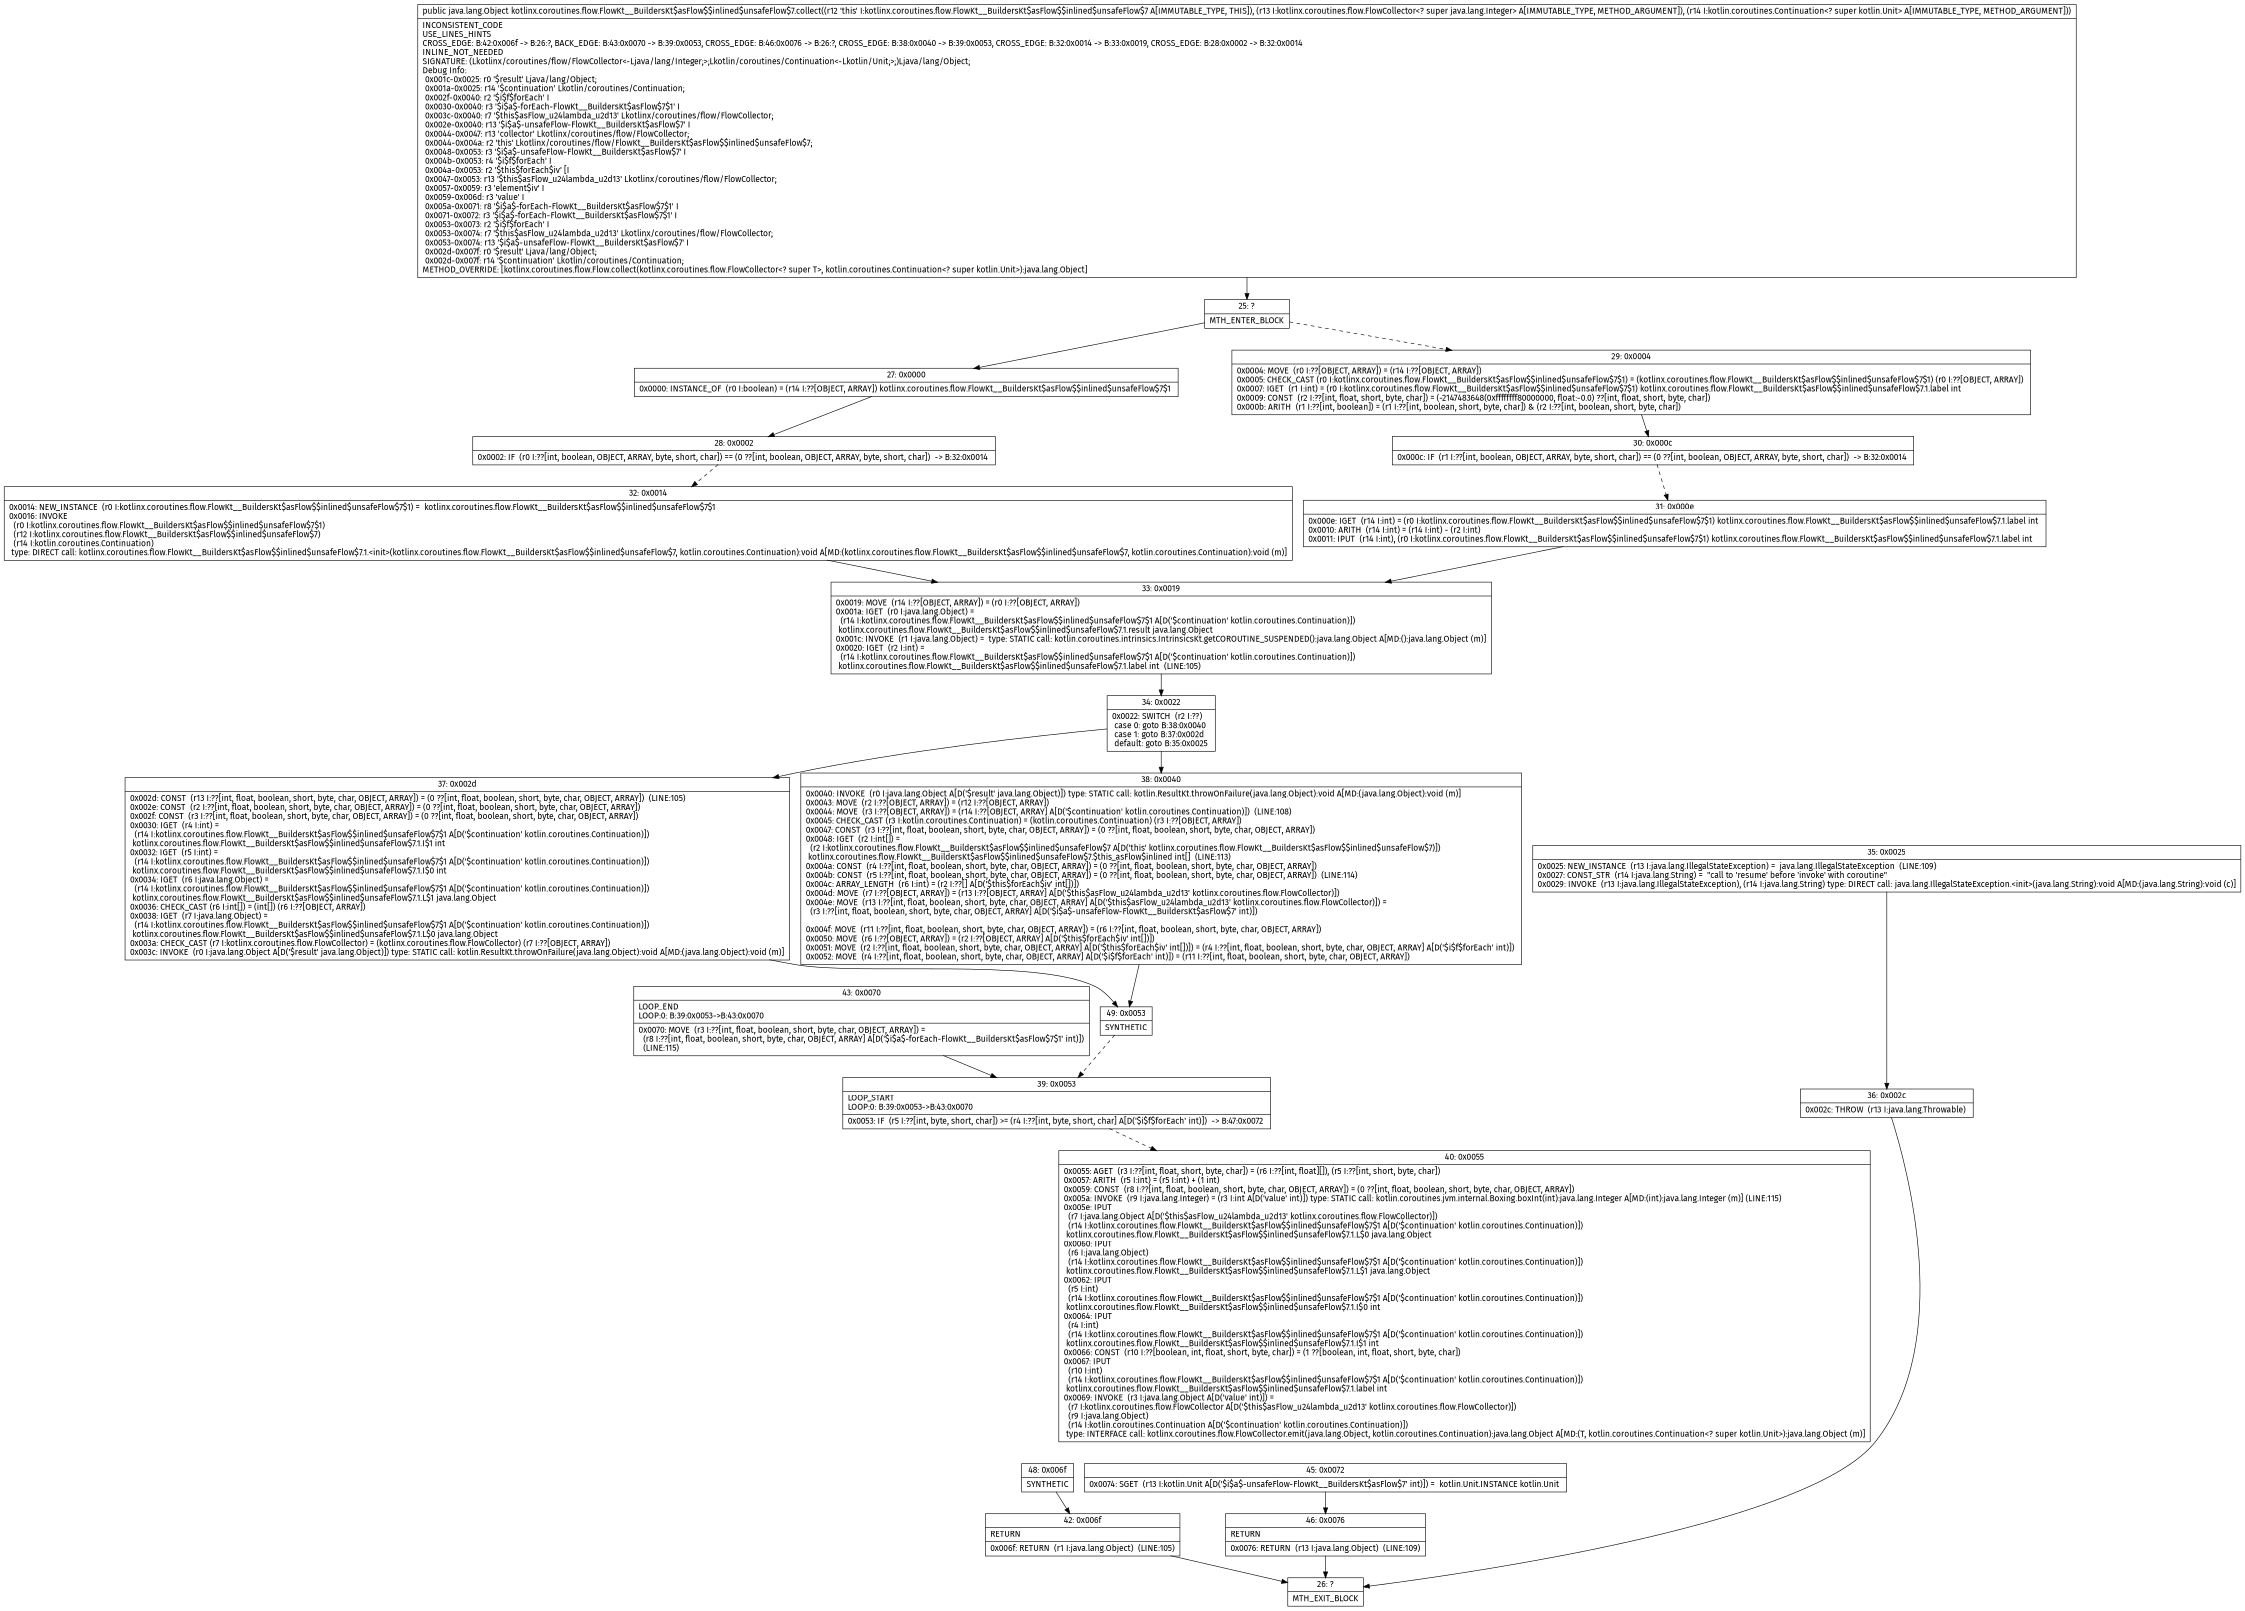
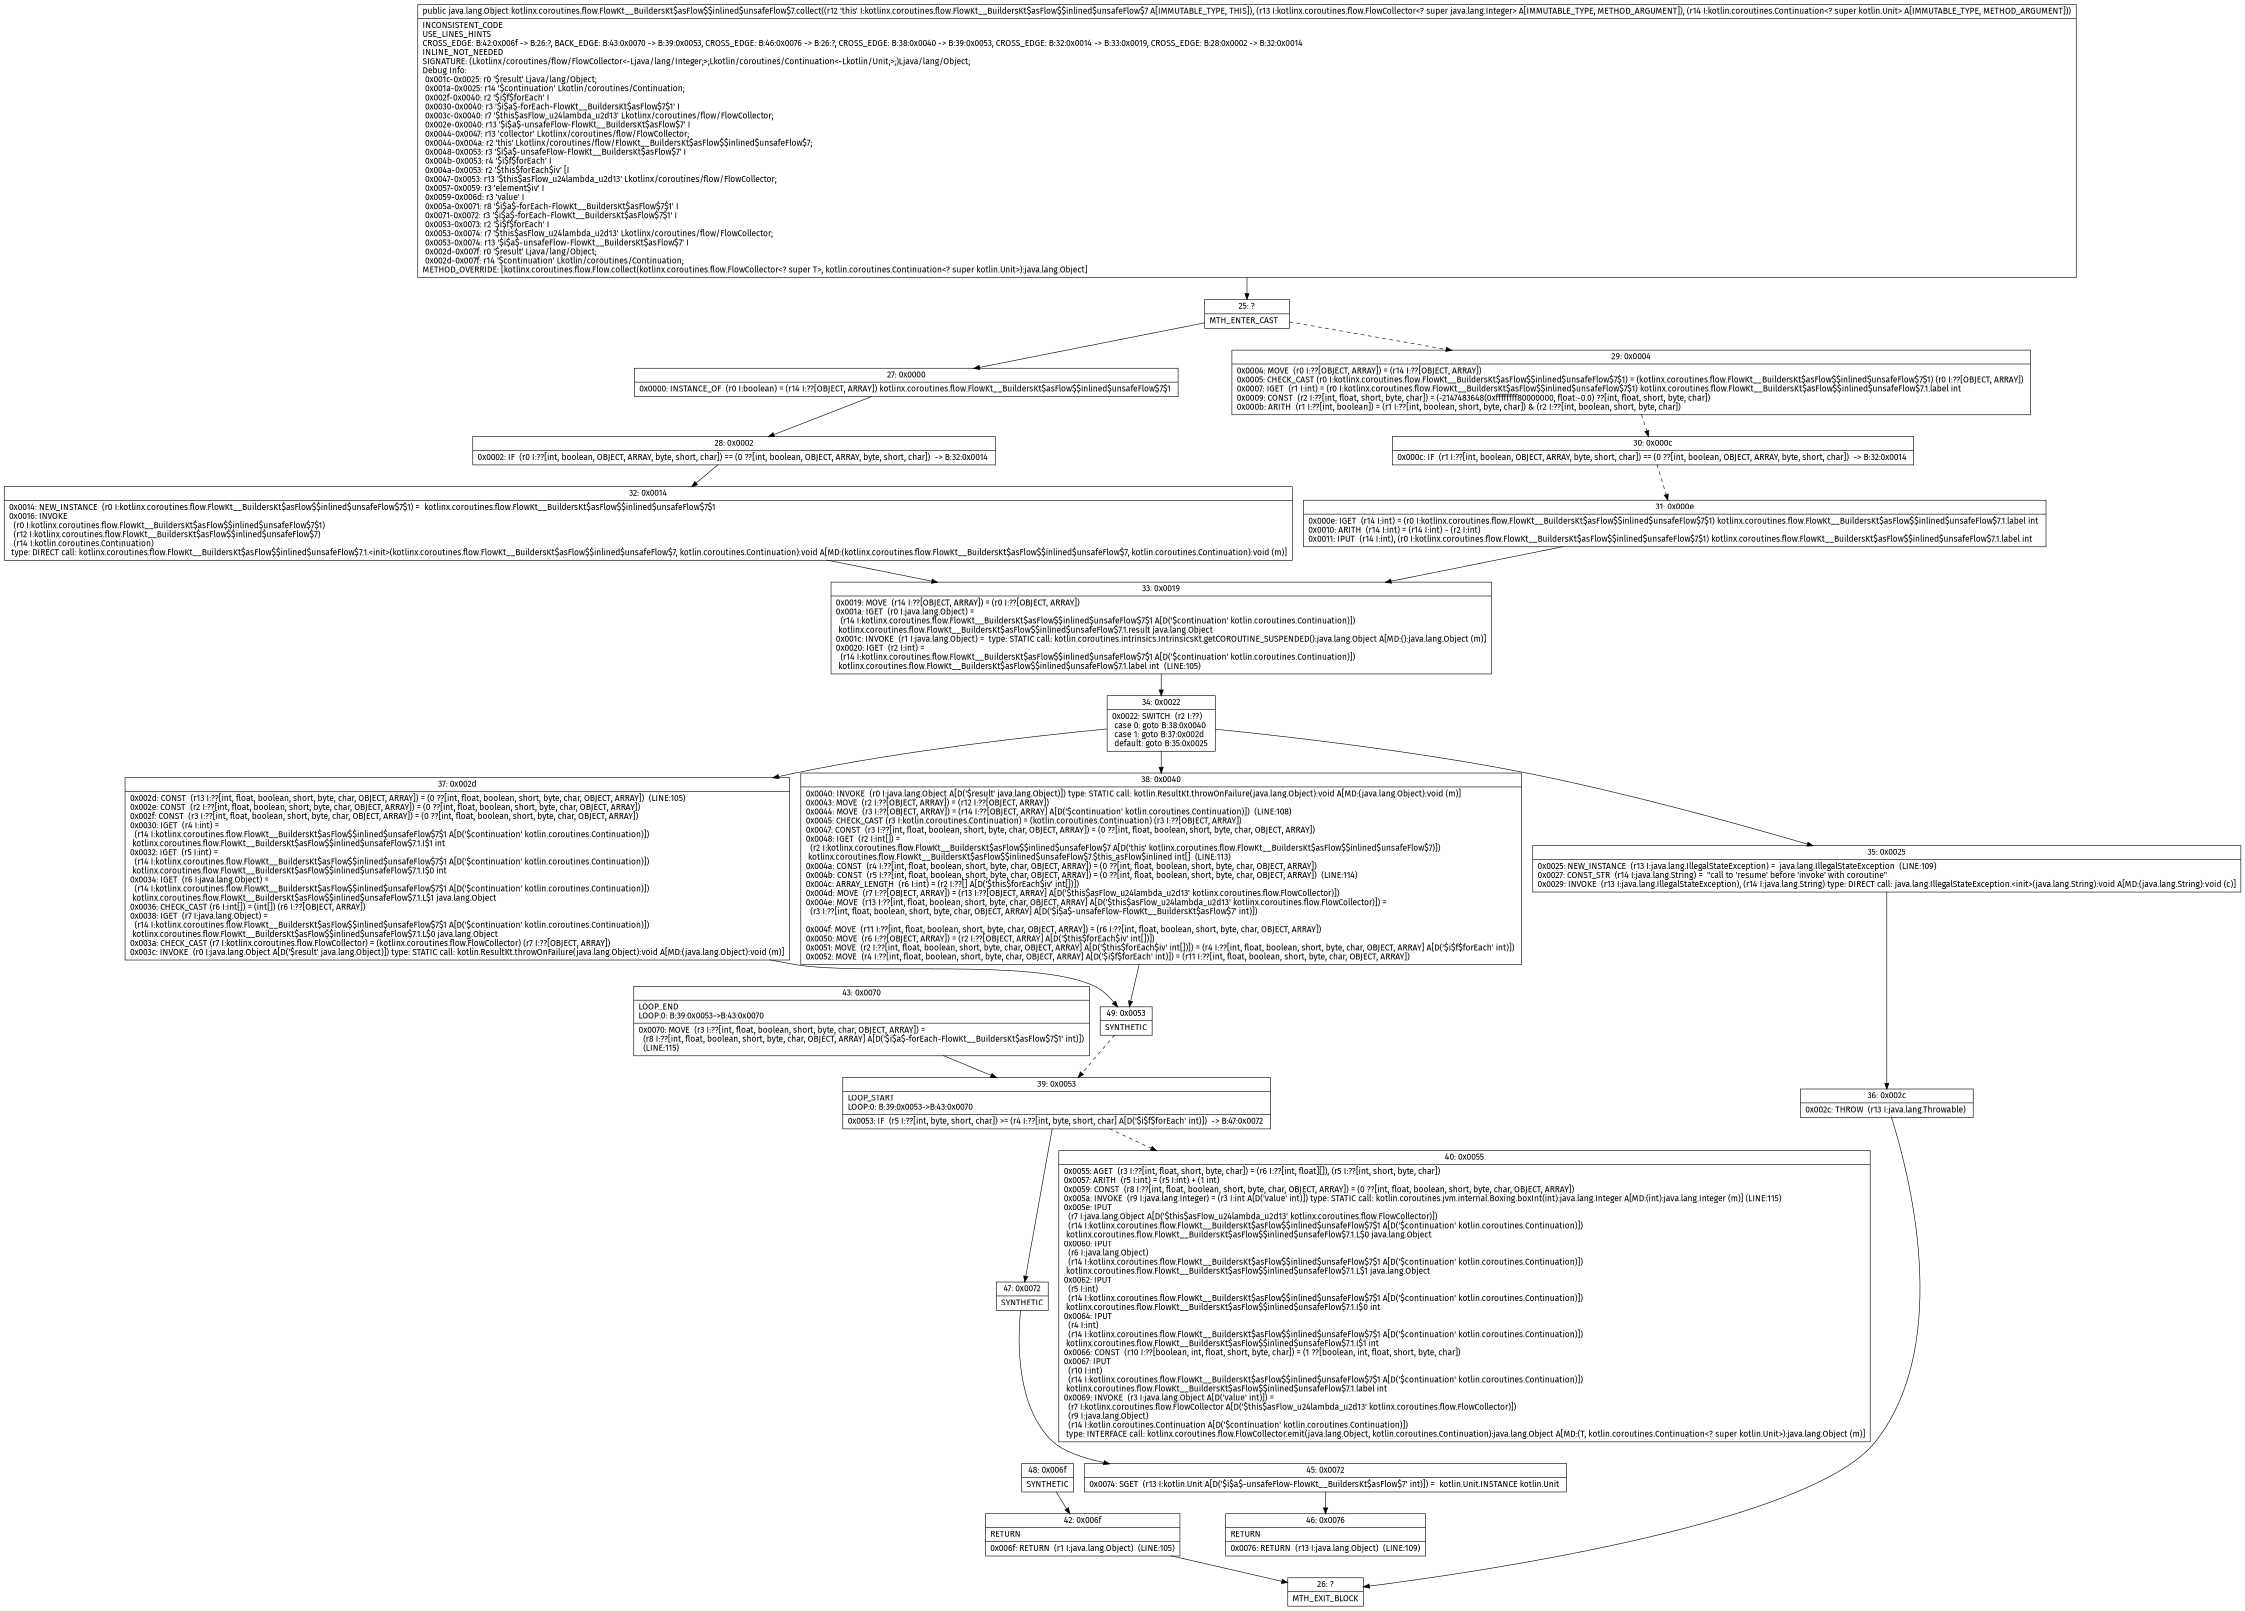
node "25: ?": text "MTH_ENTER_BLOCK" -> "MTH_ENTER_CAST"
edge "29: 0x0004" -> "30: 0x000c": style solid -> dashed
edge "28: 0x0002" -> "32: 0x0014": style dashed -> solid
edge "34: 0x0022" -> "35: 0x0025": added
node "47: 0x0072": added
edge "46: 0x0076" -> "26: ?": removed
